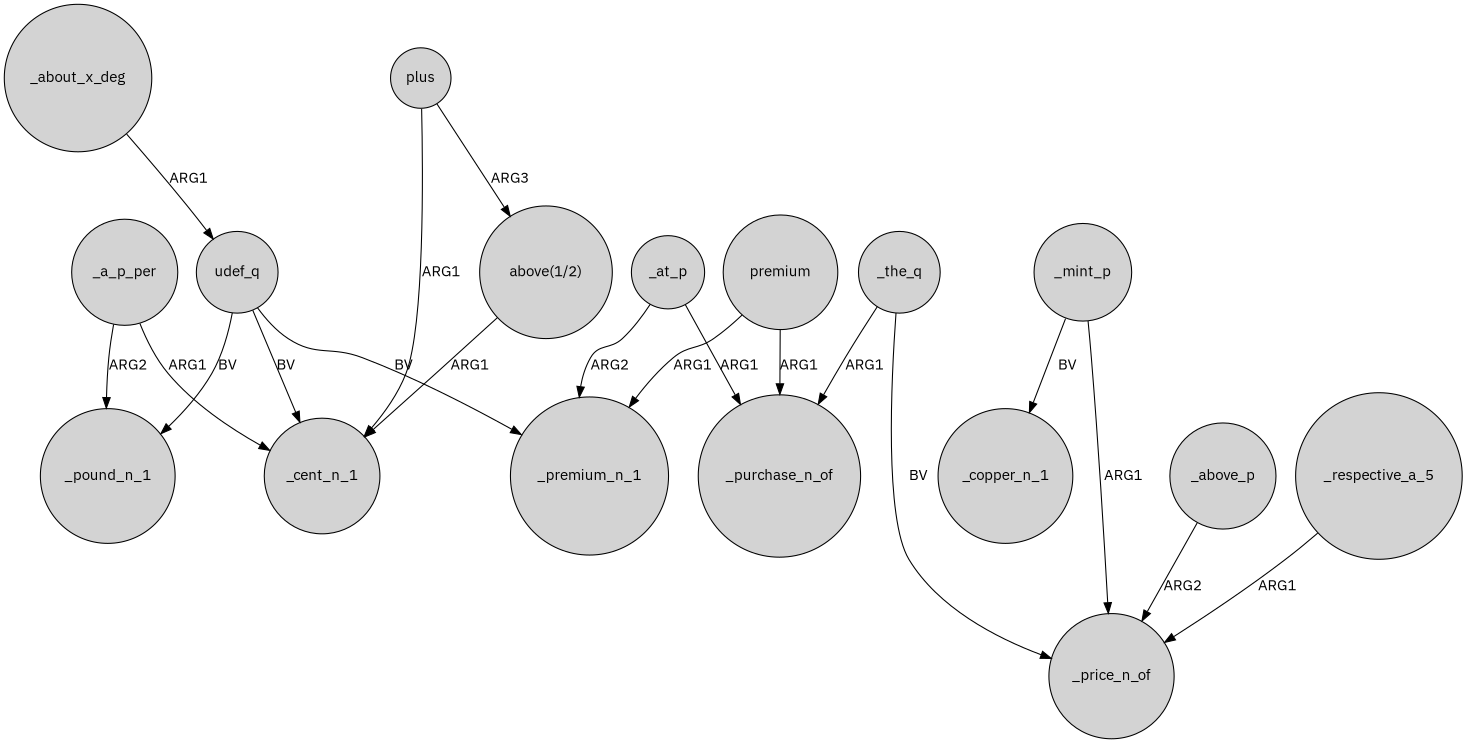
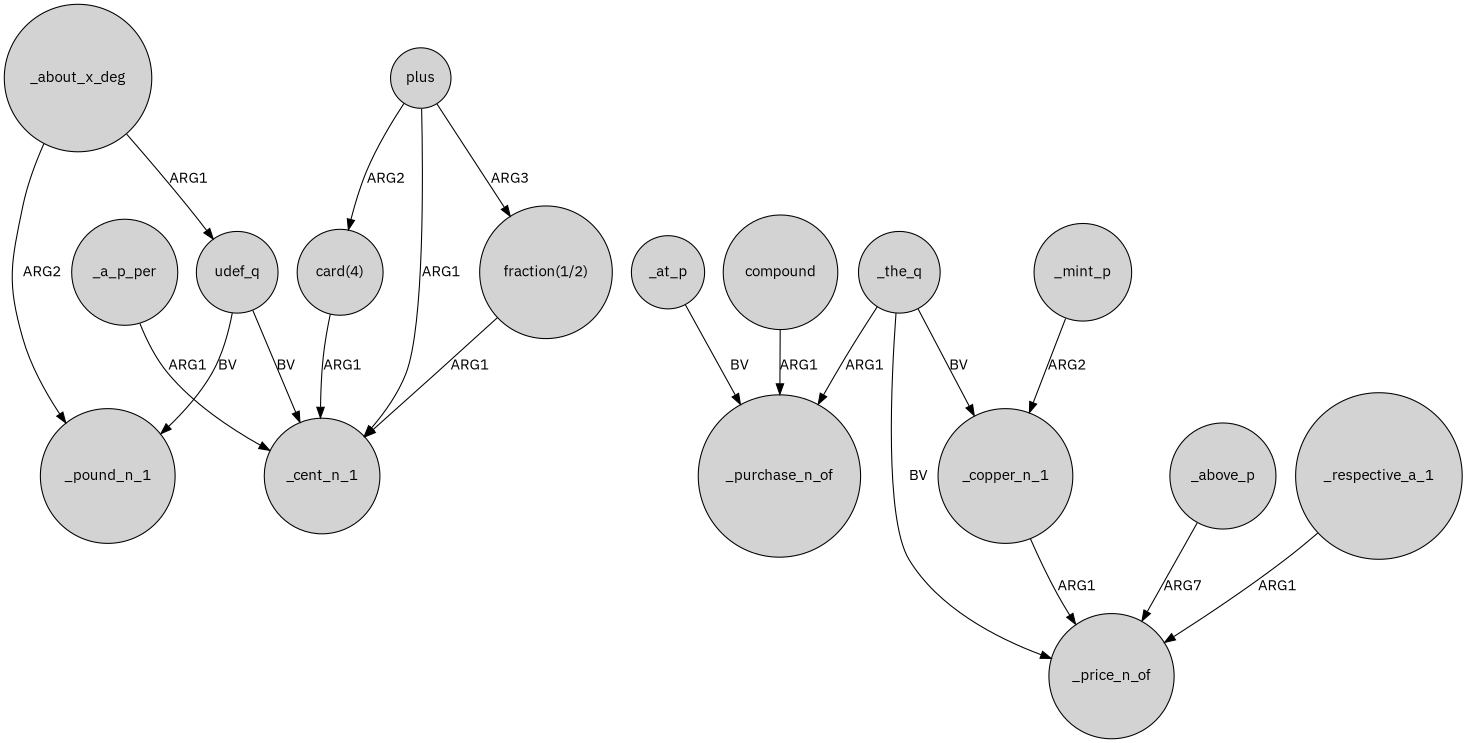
node "card(4)": added
node "above(1/2)": label "above(1/2)" -> "fraction(1/2)"
node "premium": label "premium" -> "compound"
edge "_the_q" -> "_copper_n_1": added, label "BV"
edge "_a_p_per" -> "_pound_n_1": now "_about_x_deg" -> "_pound_n_1"
edge "_at_p" -> "_purchase_n_of": label "ARG1" -> "BV"
edge "_mint_p" -> "_copper_n_1": label "BV" -> "ARG2"
edge "_mint_p" -> "_price_n_of": now "_copper_n_1" -> "_price_n_of"
node "_premium_n_1": removed
node "_respective_a_5": label "_respective_a_5" -> "_respective_a_1"
edge "_above_p" -> "_price_n_of": label "ARG2" -> "ARG7"
